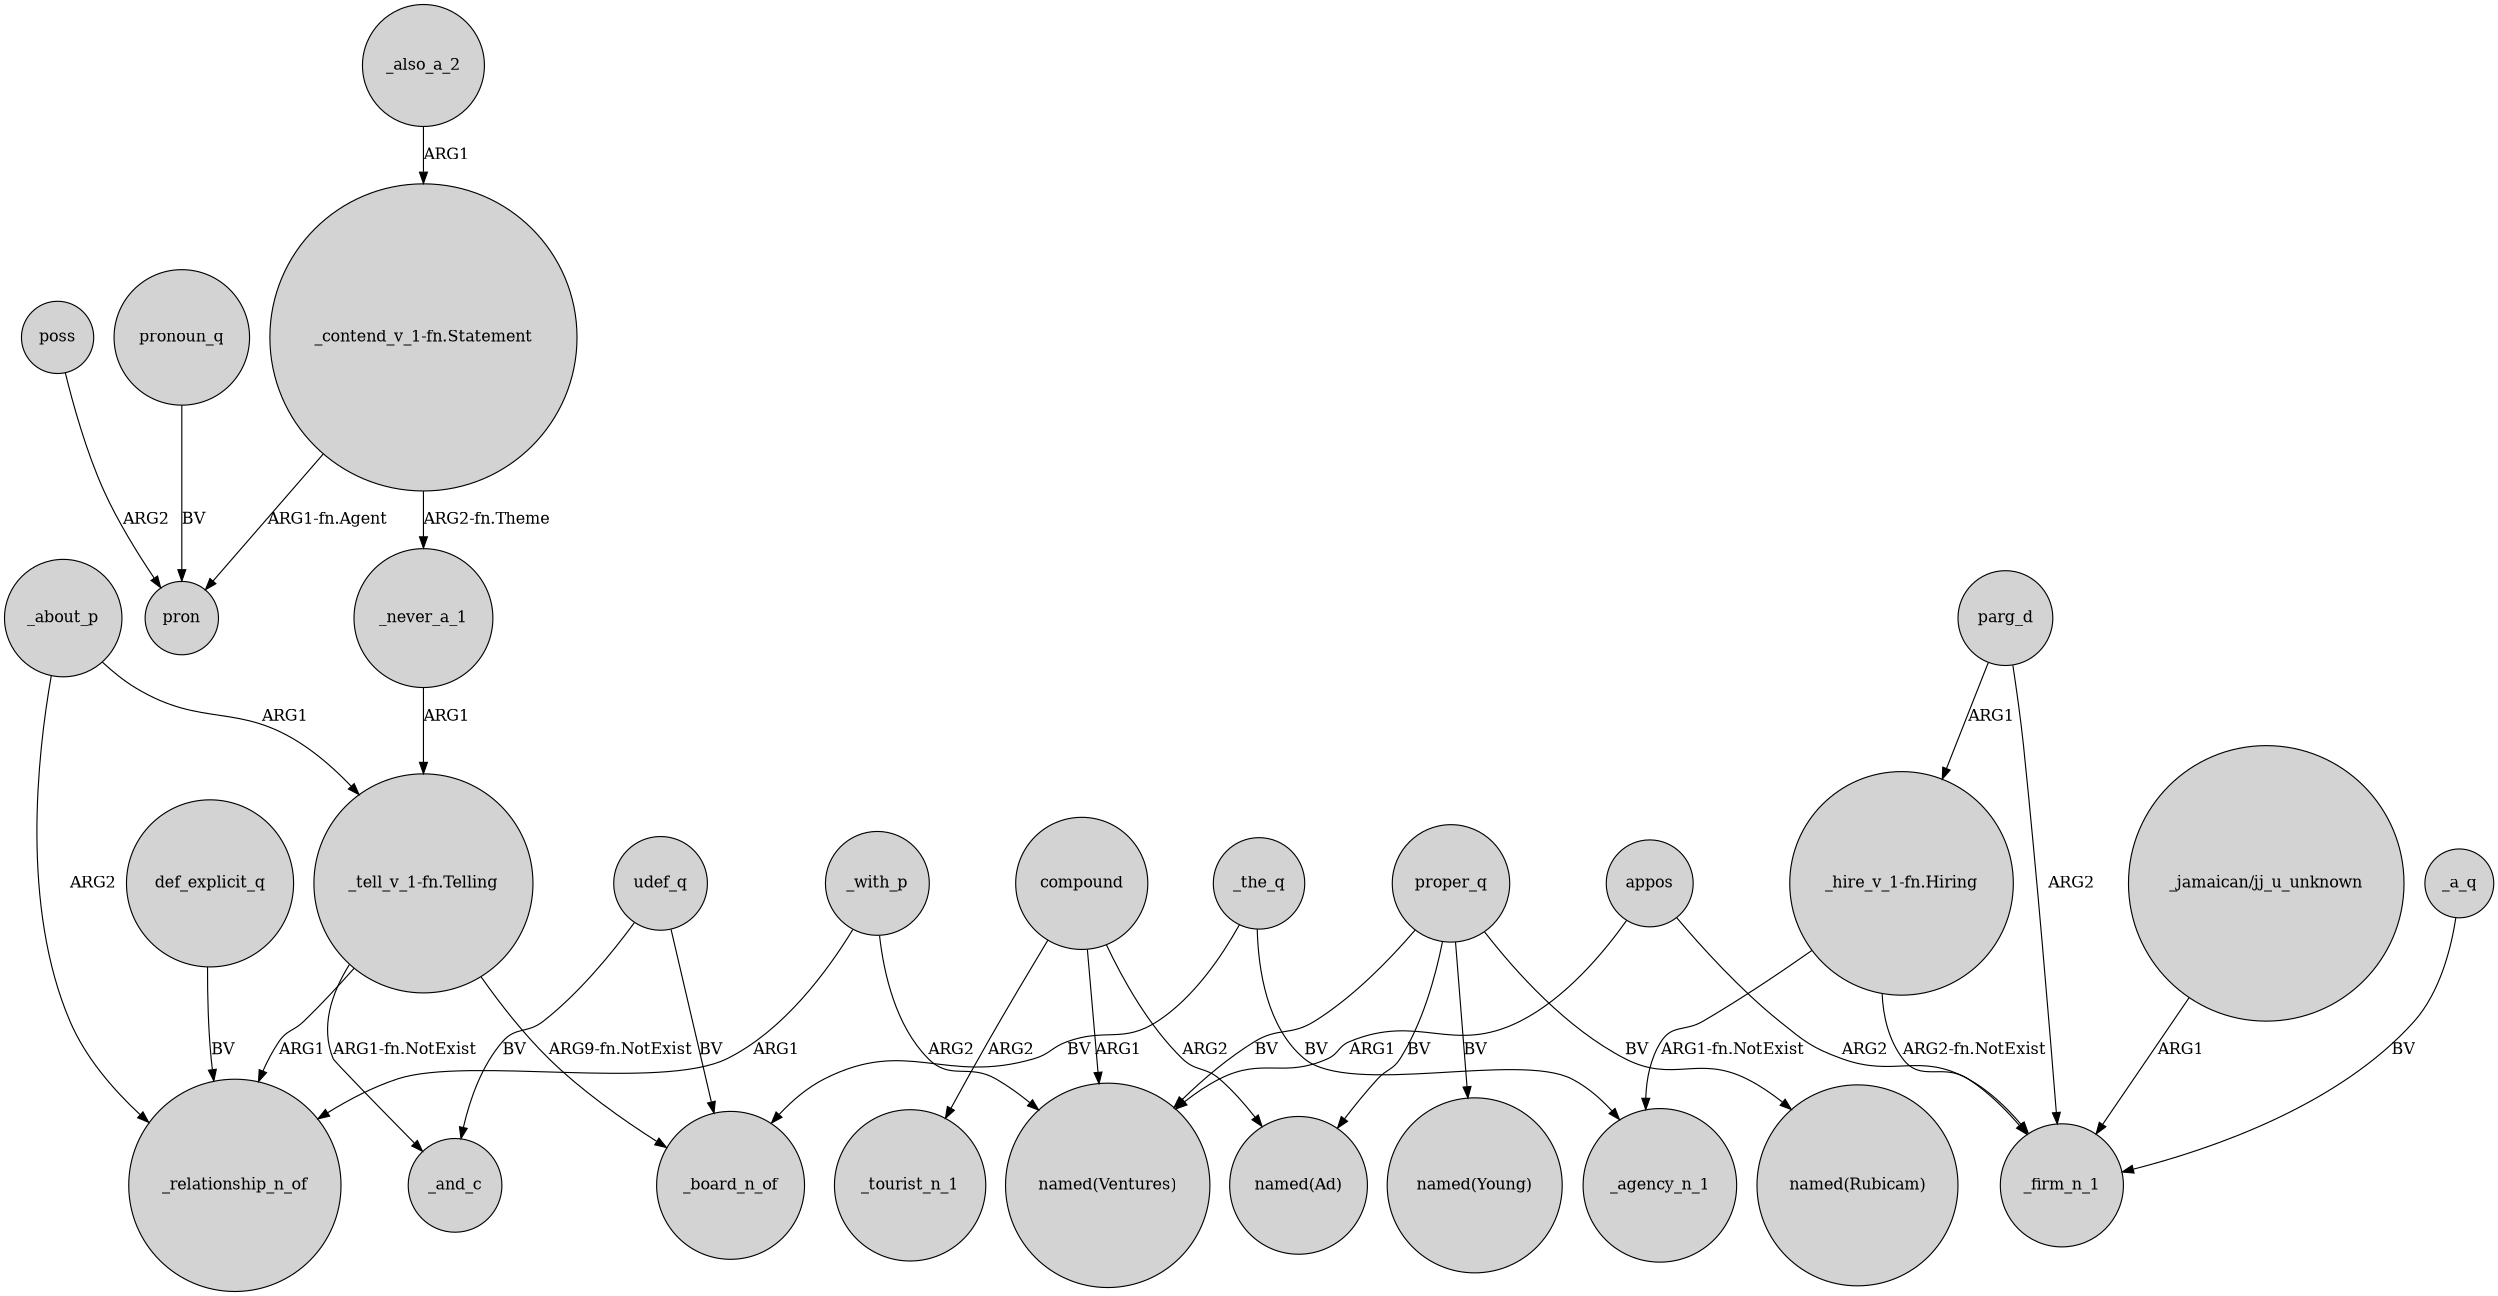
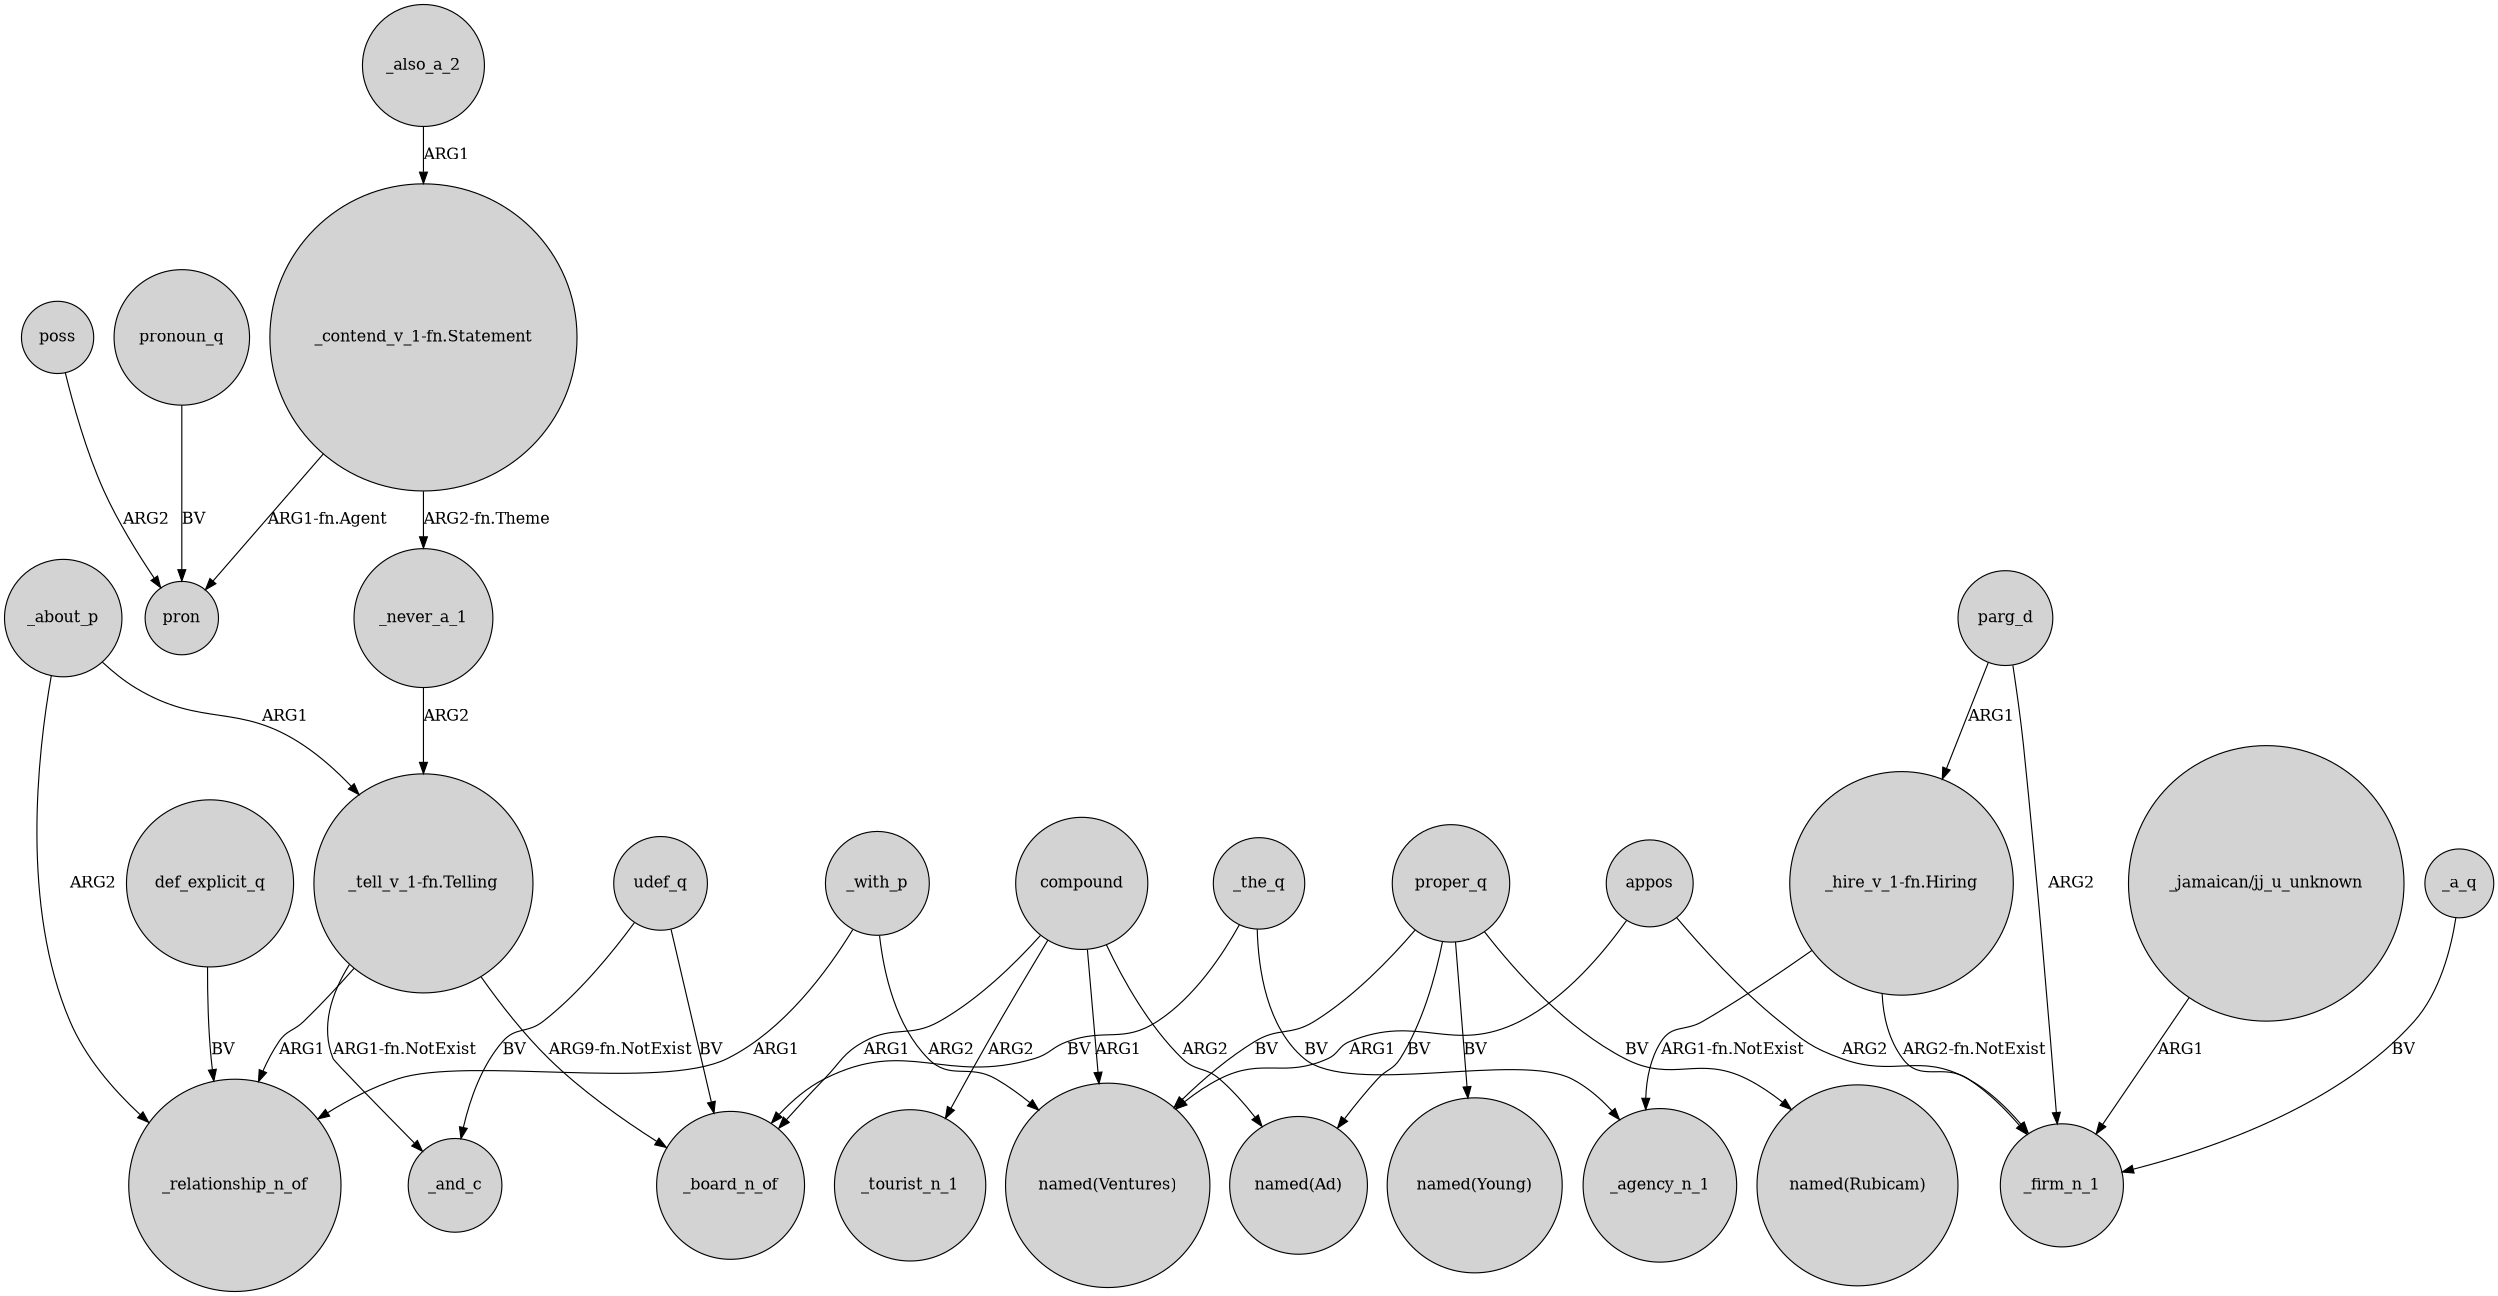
edge "_never_a_1" -> "_tell_v_1-fn.Telling": label "ARG1" -> "ARG2"
edge "compound" -> "_board_n_of": added, label "ARG1"
